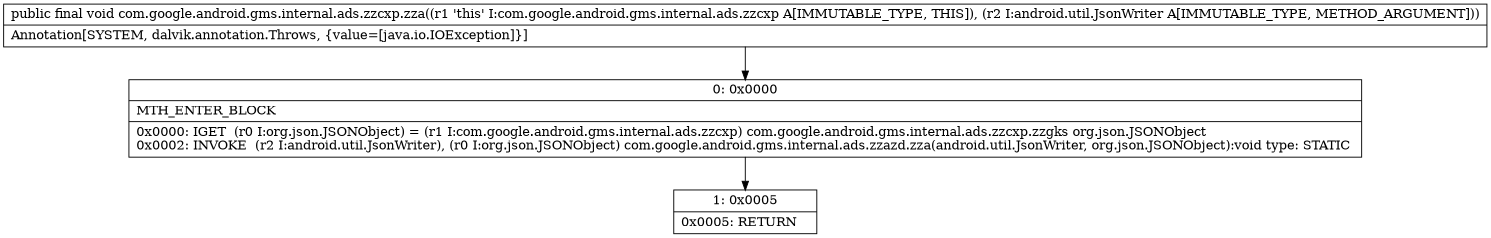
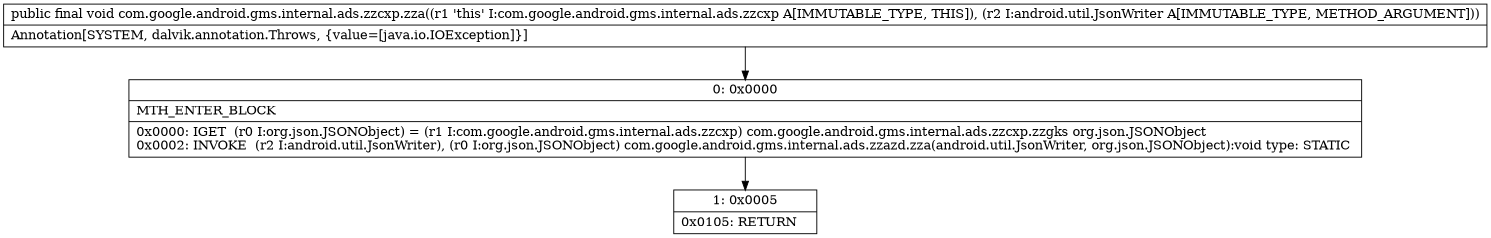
node "1: 0x0005": text "0x0005: RETURN" -> "0x0105: RETURN"
